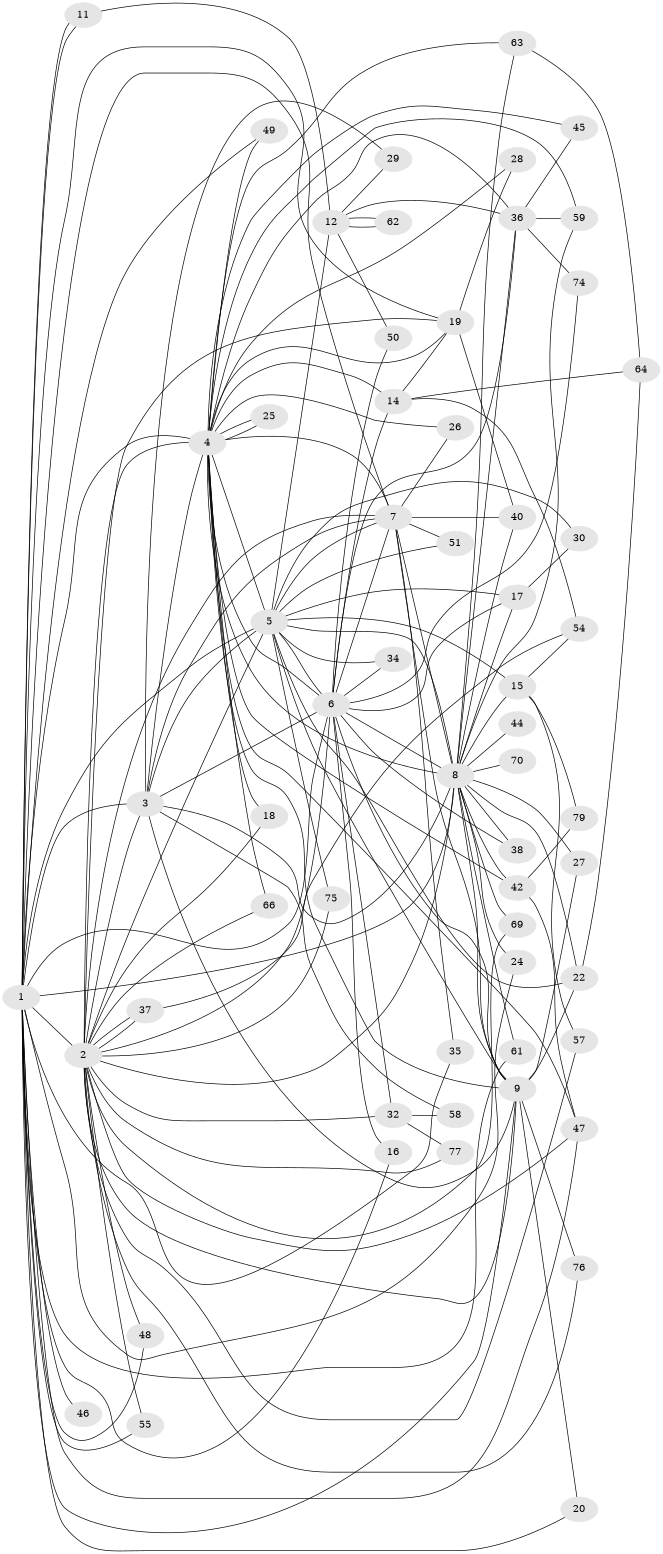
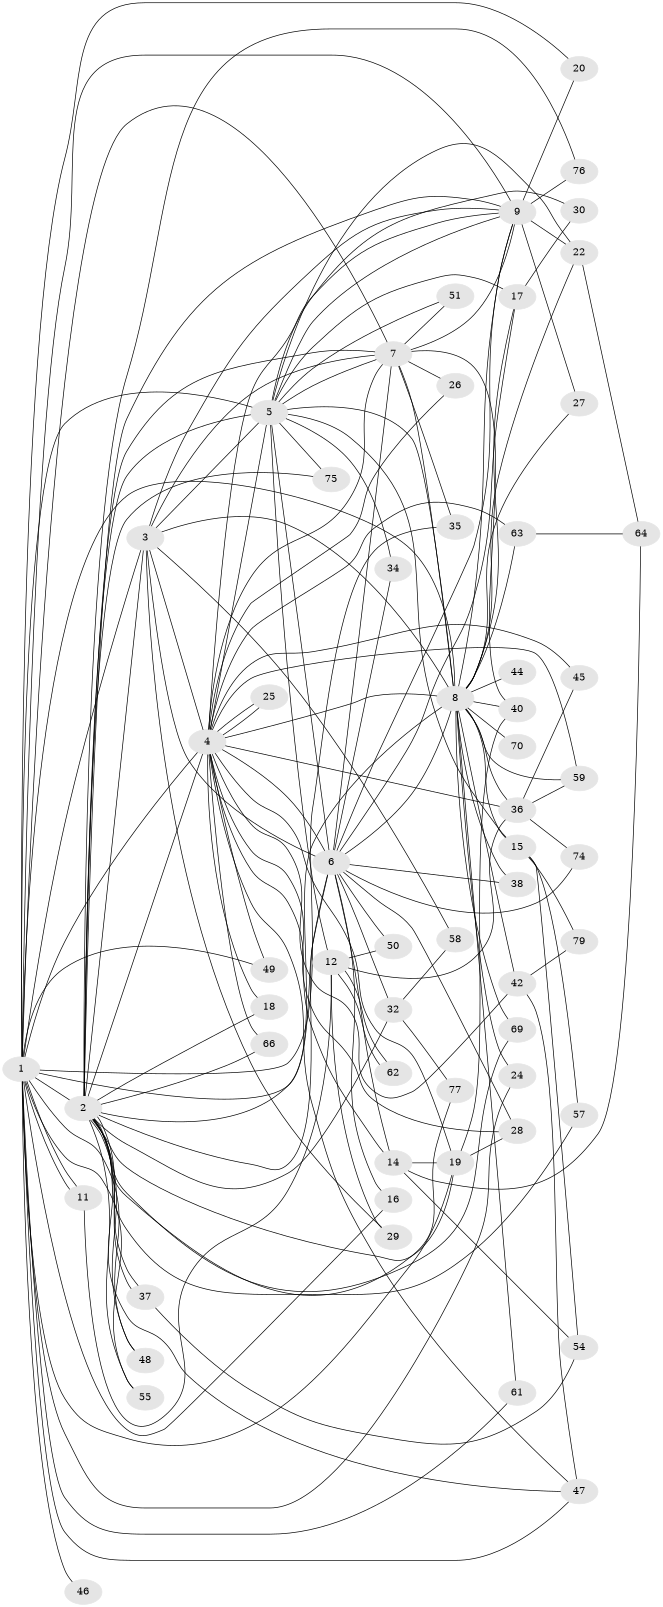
edge "36" -- "6": now "28" -- "6"
